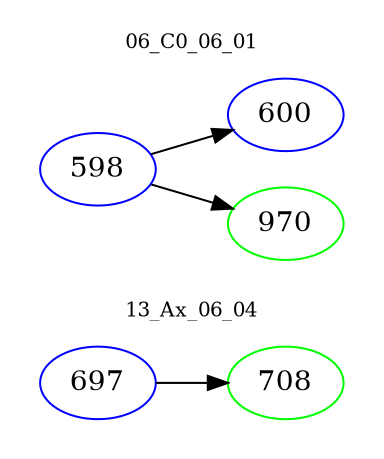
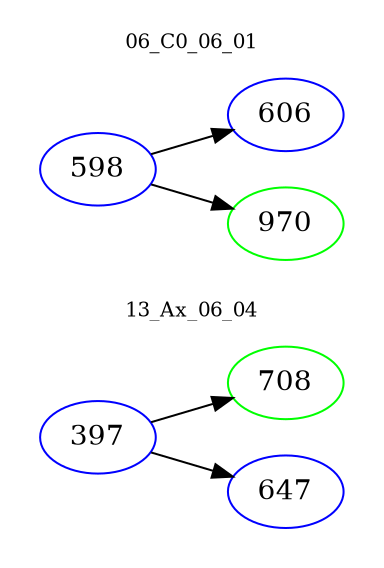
node "600": label "600" -> "606"
node "697": label "697" -> "397"
node "647": added
